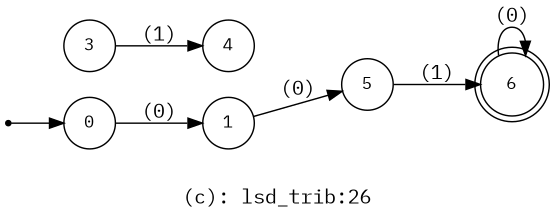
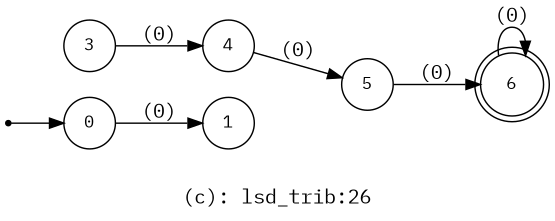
edge "3" -> "4": label "(1)" -> "(0)"
edge "5" -> "6": label "(1)" -> "(0)"
edge "1" -> "5": now "4" -> "5"
